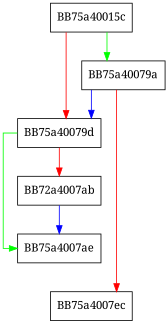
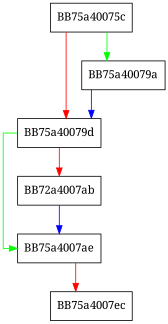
node "BB75a40015c": label "BB75a40015c" -> "BB75a40075c"
edge "BB75a40079a" -> "BB75a4007ec": now "BB75a4007ae" -> "BB75a4007ec"
